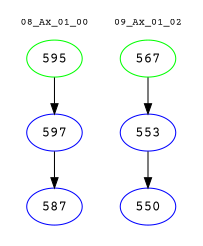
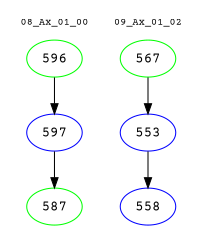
node "595": label "595" -> "596"
node "587": color blue -> green
node "550": label "550" -> "558"
